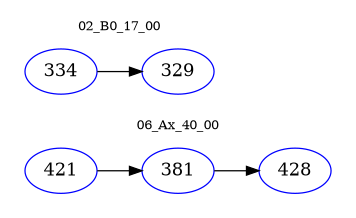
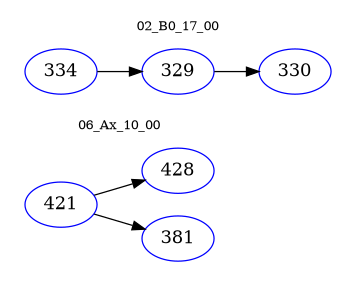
node "330": added
cluster "06_Ax_40_00": label "06_Ax_40_00" -> "06_Ax_10_00"
edge "381" -> "428": now "421" -> "428"
